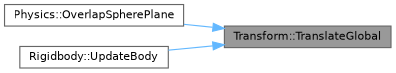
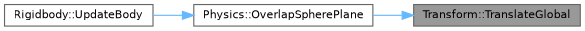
edge "Rigidbody::UpdateBody" -> "Transform::TranslateGlobal": now "Rigidbody::UpdateBody" -> "Physics::OverlapSpherePlane"
